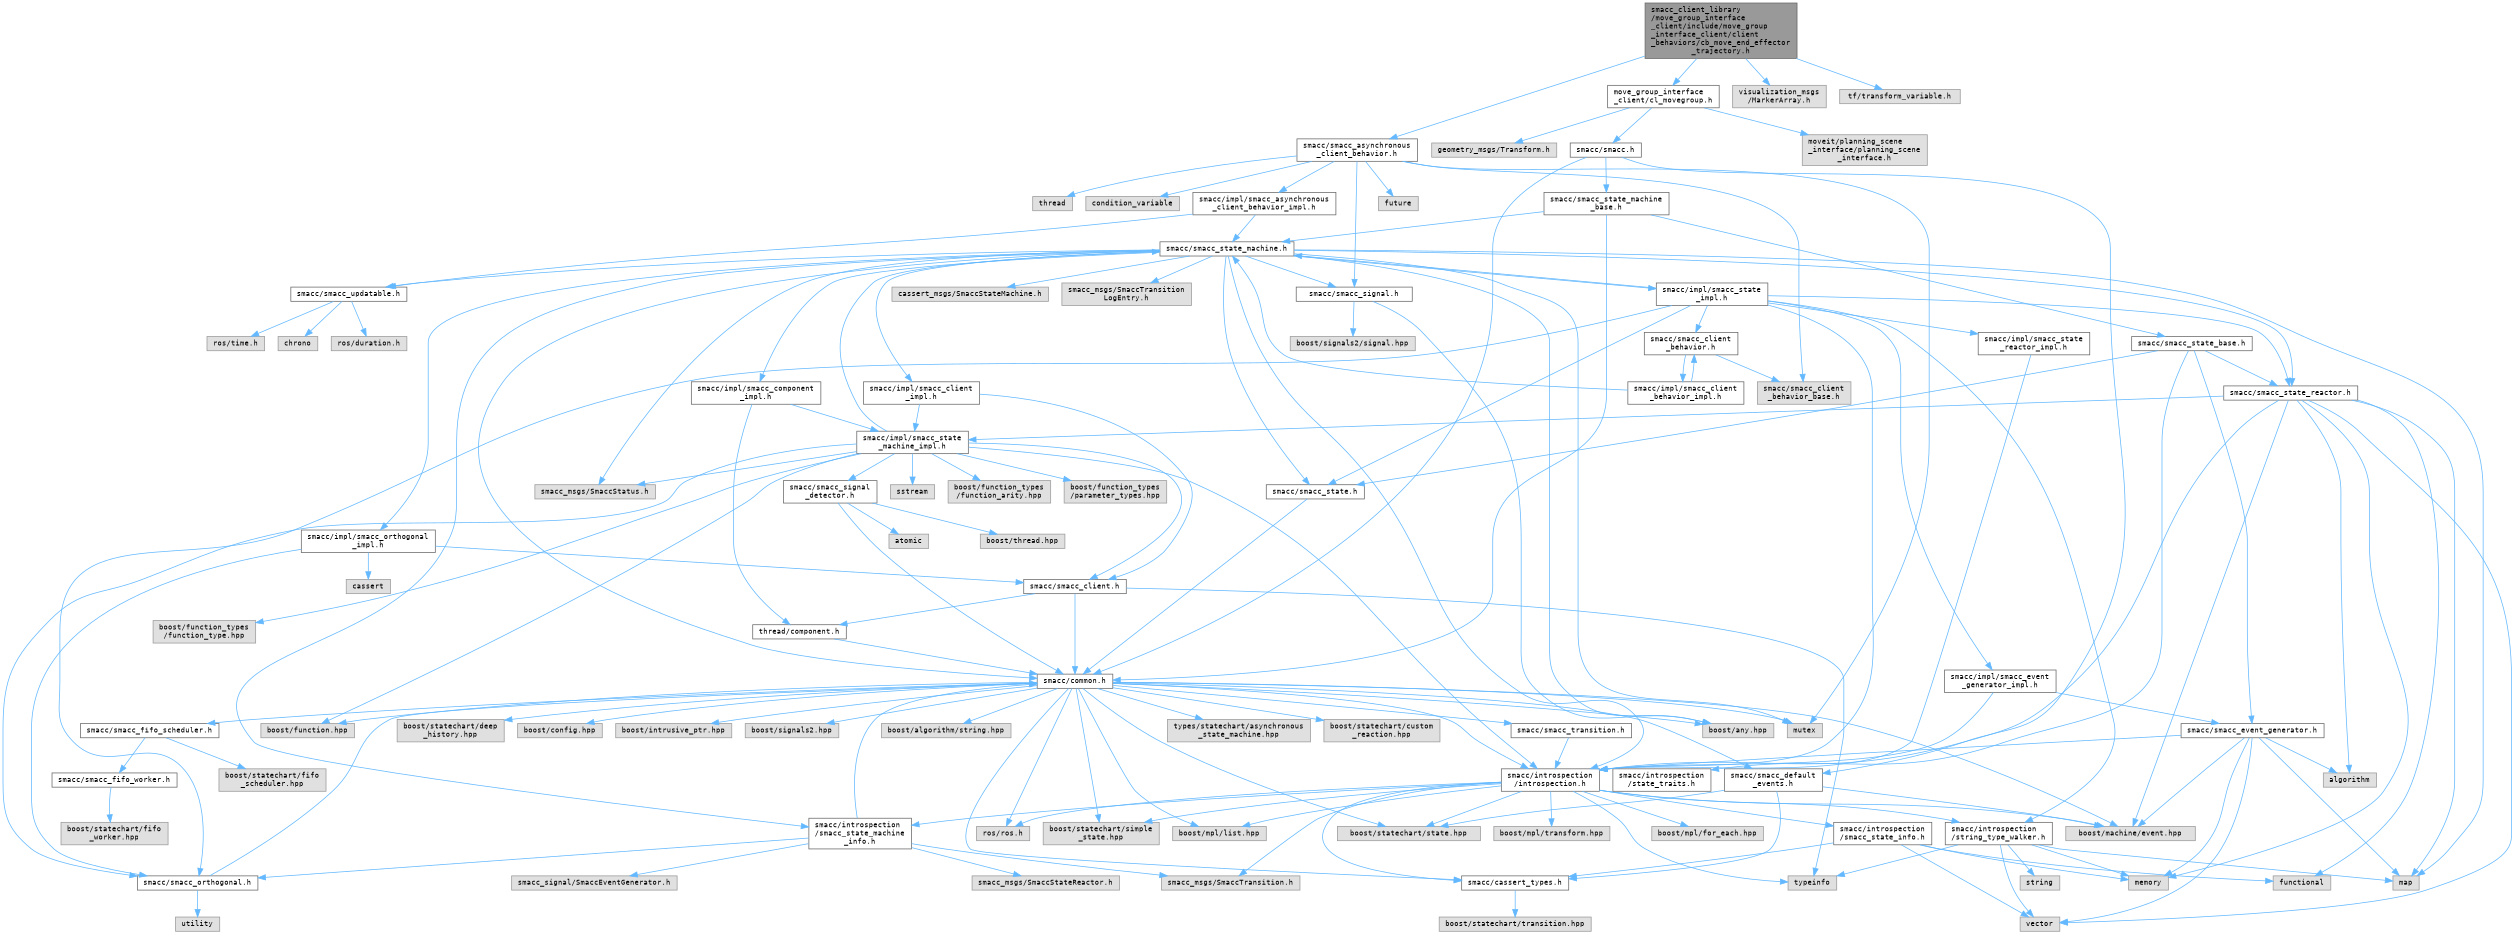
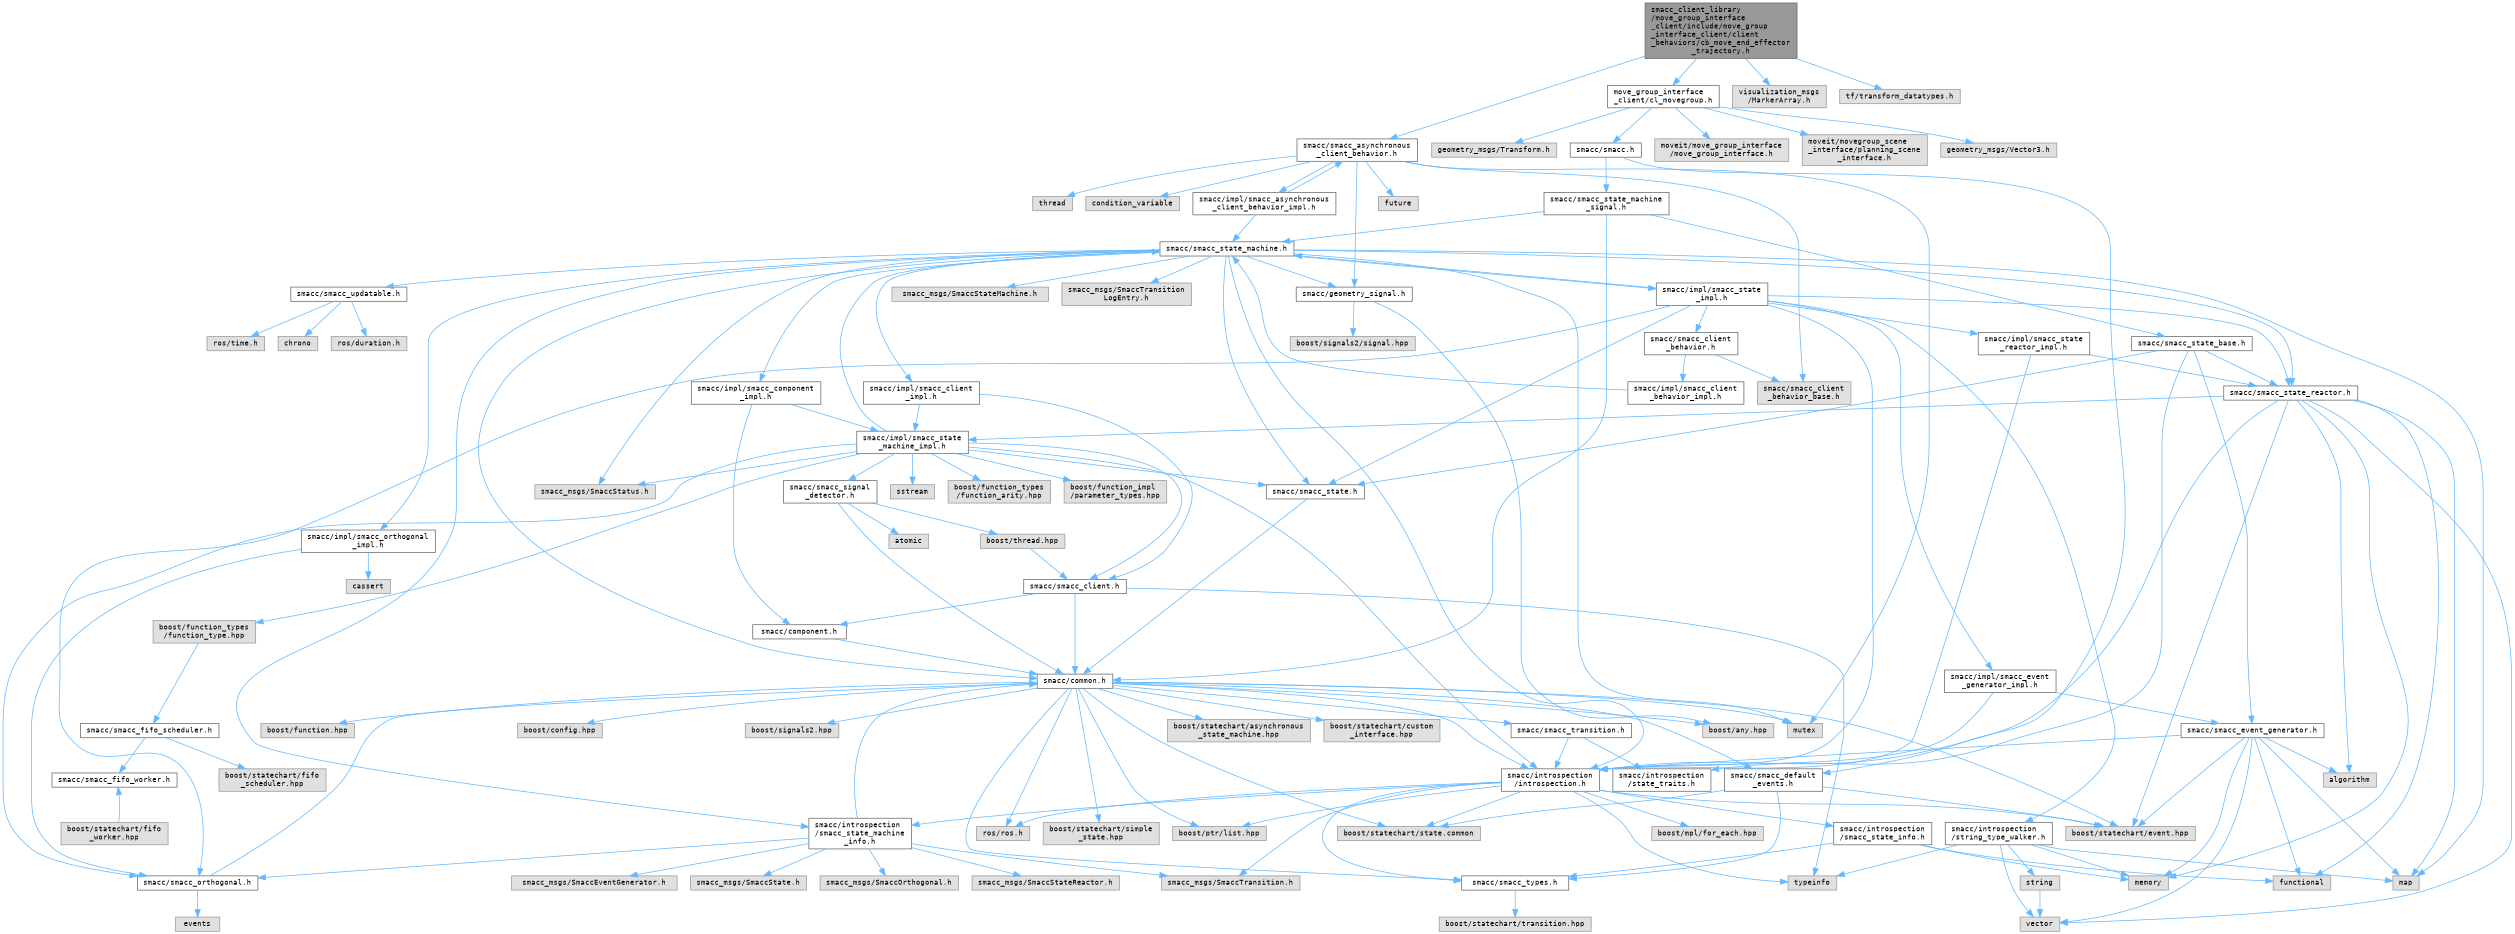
node "tf/transform_variable.h": label "tf/transform_variable.h" -> "tf/transform_datatypes.h"
node "moveit/move_group_interface /move_group_interface.h": added
node "moveit/planning_scene _interface/planning_scene _interface.h": label "moveit/planning_scene _interface/planning_scene _interface.h" -> "moveit/movegroup_scene _interface/planning_scene _interface.h"
node "geometry_msgs/Vector3.h": added
node "smacc/smacc_state_machine _base.h": label "smacc/smacc_state_machine _base.h" -> "smacc/smacc_state_machine _signal.h"
edge "smacc/impl/smacc_asynchronous _client_behavior_impl.h" -> "smacc/smacc_updatable.h": now "smacc/impl/smacc_asynchronous _client_behavior_impl.h" -> "smacc/smacc_asynchronous _client_behavior.h"
node "cassert_msgs/SmaccStateMachine.h": label "cassert_msgs/SmaccStateMachine.h" -> "smacc_msgs/SmaccStateMachine.h"
node "smacc/smacc_signal.h": label "smacc/smacc_signal.h" -> "smacc/geometry_signal.h"
edge "smacc/impl/smacc_state _reactor_impl.h" -> "smacc/smacc_state_reactor.h": added
edge "smacc/impl/smacc_client _behavior_impl.h" -> "smacc/smacc_client _behavior.h": removed
edge "smacc/smacc_state_machine.h" -> "boost/any.hpp": removed
edge "smacc/smacc.h" -> "smacc/common.h": removed
node "boost/function_types /parameter_types.hpp": label "boost/function_types /parameter_types.hpp" -> "boost/function_impl /parameter_types.hpp"
edge "smacc/impl/smacc_orthogonal _impl.h" -> "smacc/smacc_client.h": now "boost/thread.hpp" -> "smacc/smacc_client.h"
edge "smacc/impl/smacc_state _machine_impl.h" -> "boost/function.hpp": now "smacc/impl/smacc_state _machine_impl.h" -> "smacc/smacc_state.h"
node "thread/component.h": label "thread/component.h" -> "smacc/component.h"
edge "smacc/common.h" -> "smacc/smacc_fifo_scheduler.h": now "boost/function_types /function_type.hpp" -> "smacc/smacc_fifo_scheduler.h"
node "boost/statechart/deep _history.hpp": removed
node "boost/intrusive_ptr.hpp": removed
node "boost/algorithm/string.hpp": removed
node "types/statechart/asynchronous _state_machine.hpp": label "types/statechart/asynchronous _state_machine.hpp" -> "boost/statechart/asynchronous _state_machine.hpp"
node "boost/statechart/custom _reaction.hpp": label "boost/statechart/custom _reaction.hpp" -> "boost/statechart/custom _interface.hpp"
edge "smacc/smacc_transition.h" -> "smacc/introspection /state_traits.h": added
edge "smacc/introspection /introspection.h" -> "boost/statechart/simple _state.hpp": removed
edge "smacc/smacc_fifo_worker.h" -> "boost/statechart/fifo _worker.hpp": reversed
edge "smacc/introspection /introspection.h" -> "smacc/introspection /string_type_walker.h": removed
edge "smacc/smacc_event_generator.h" -> "functional": added
node "boost/mpl/list.hpp": label "boost/mpl/list.hpp" -> "boost/ptr/list.hpp"
node "boost/statechart/state.hpp": label "boost/statechart/state.hpp" -> "boost/statechart/state.common"
node "boost/mpl/transform.hpp": removed
node "boost/machine/event.hpp": label "boost/machine/event.hpp" -> "boost/statechart/event.hpp"
edge "smacc/introspection /smacc_state_info.h" -> "vector": now "string" -> "vector"
node "smacc_signal/SmaccEventGenerator.h": label "smacc_signal/SmaccEventGenerator.h" -> "smacc_msgs/SmaccEventGenerator.h"
node "smacc_msgs/SmaccState.h": added
node "smacc_msgs/SmaccOrthogonal.h": added
node "smacc/cassert_types.h": label "smacc/cassert_types.h" -> "smacc/smacc_types.h"
node "utility": label "utility" -> "events"
